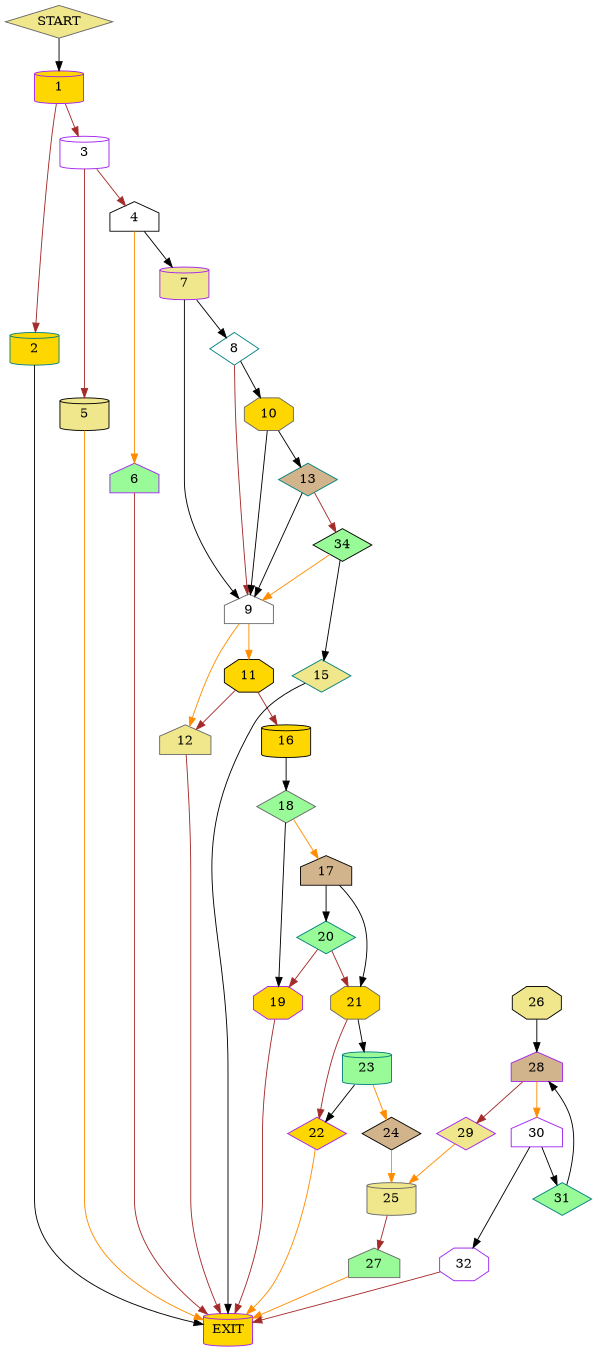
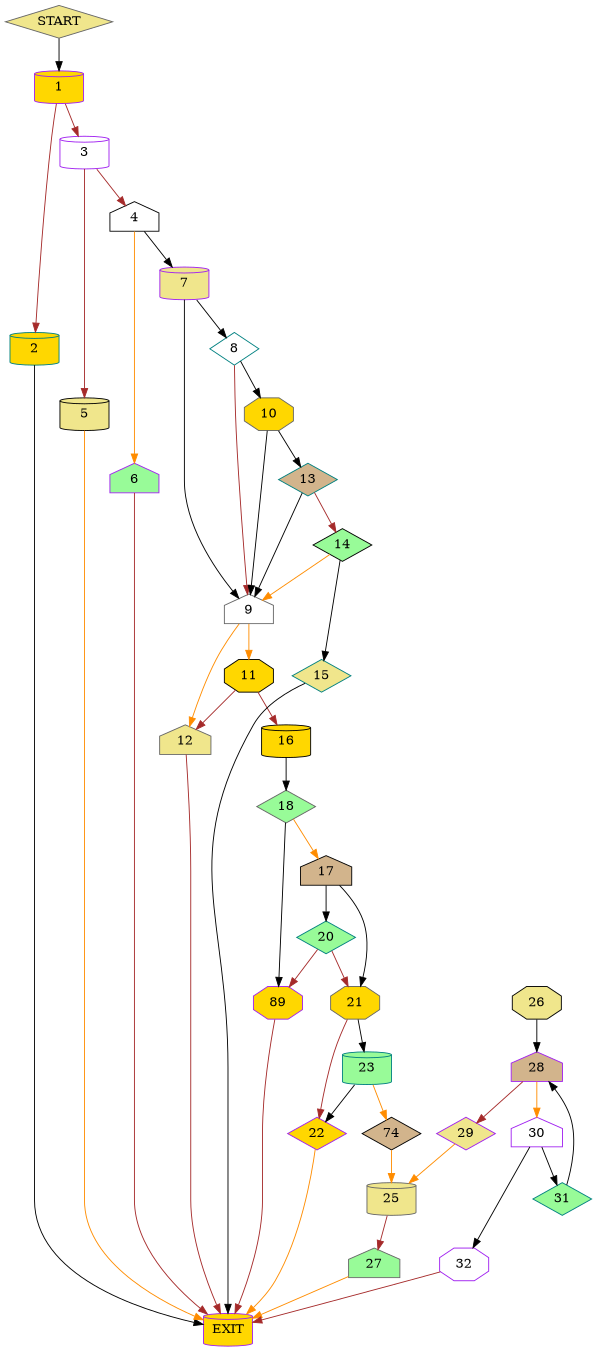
node "34": label "34" -> "14"
node "19": label "19" -> "89"
node "24": label "24" -> "74"
